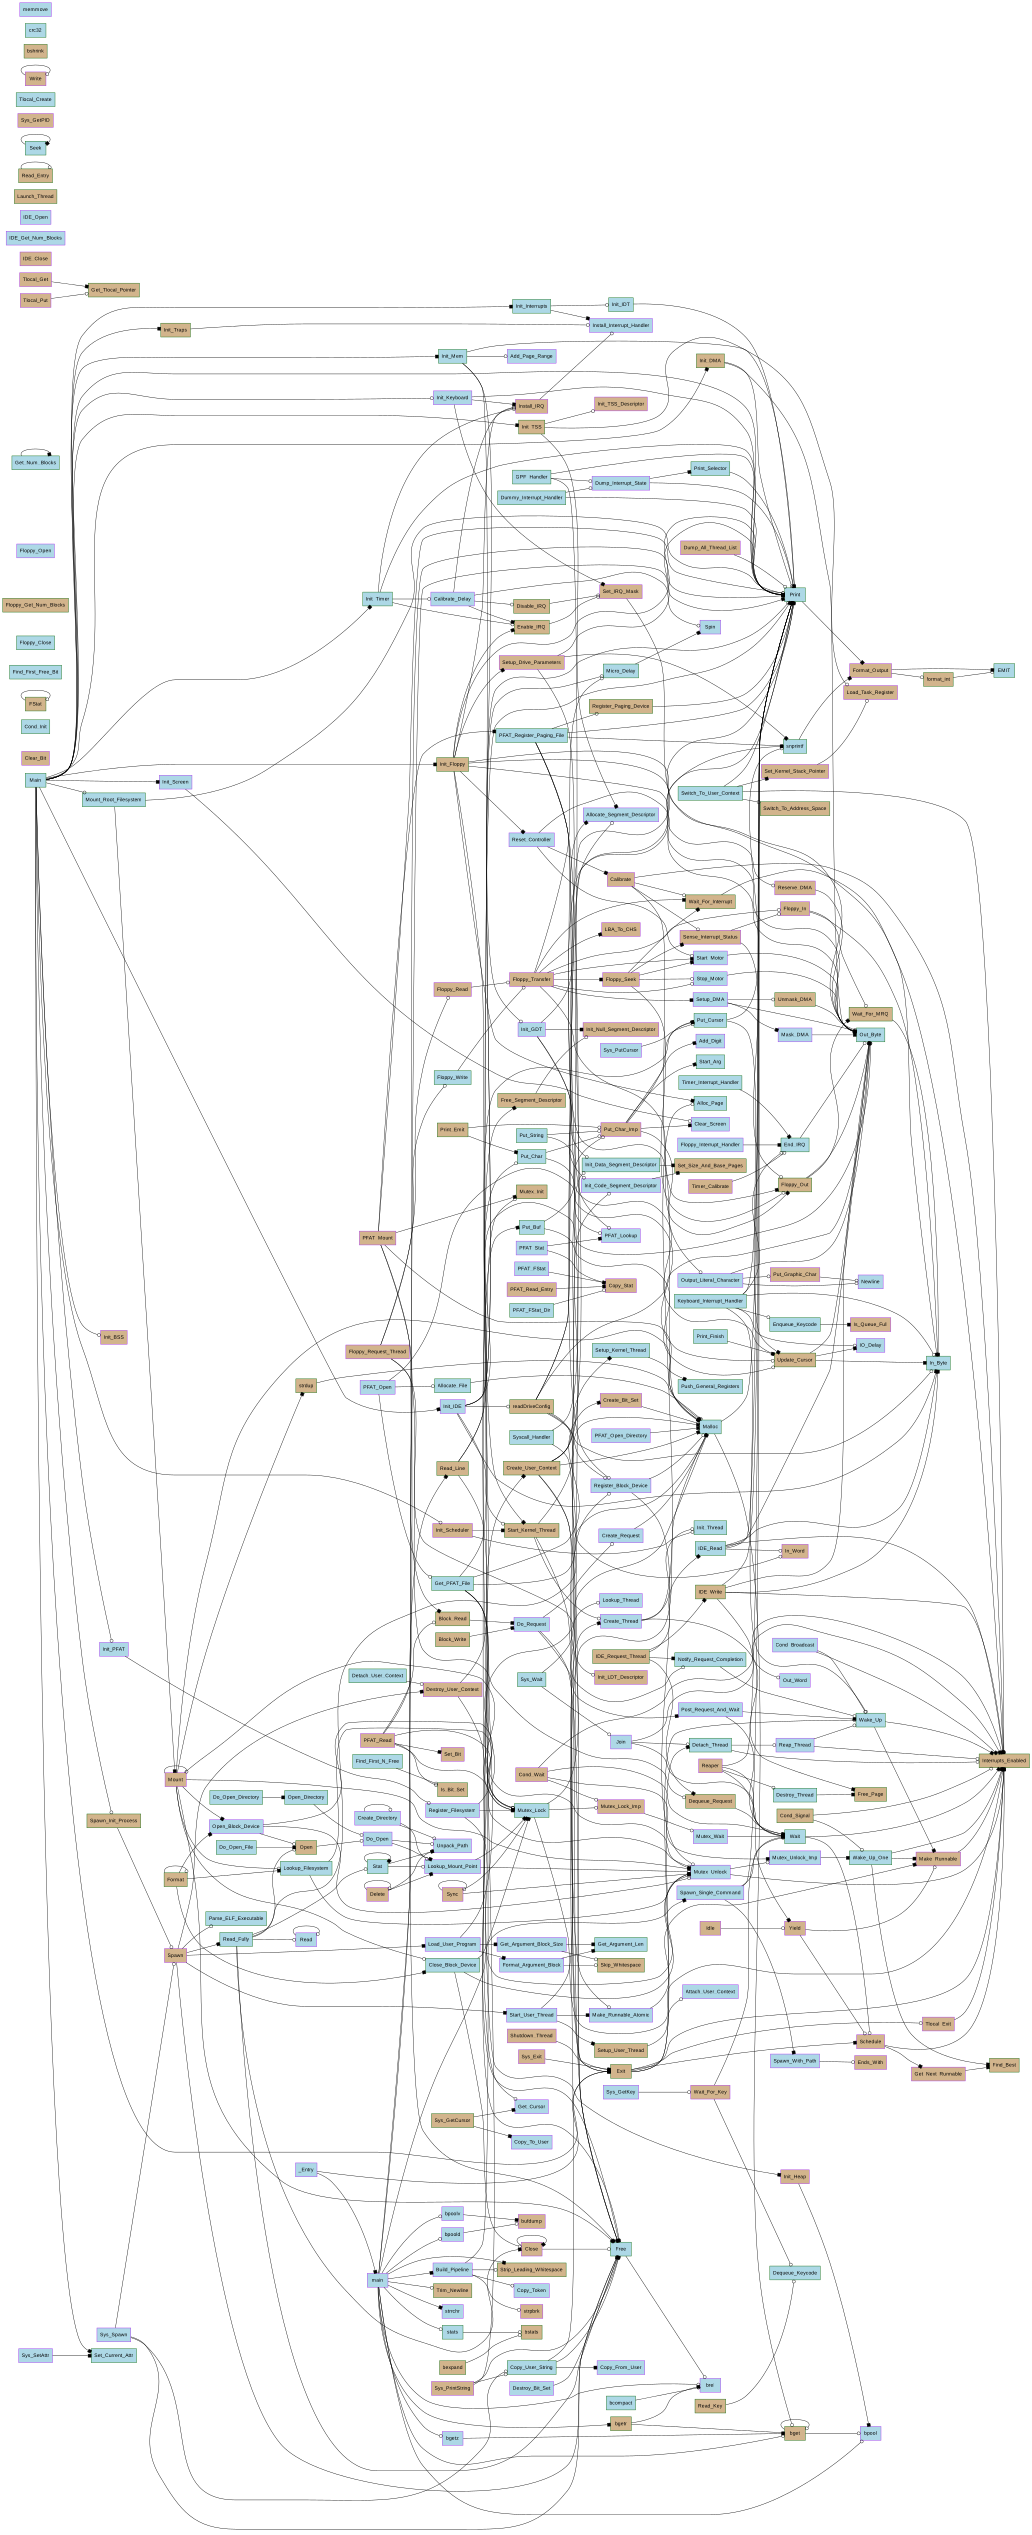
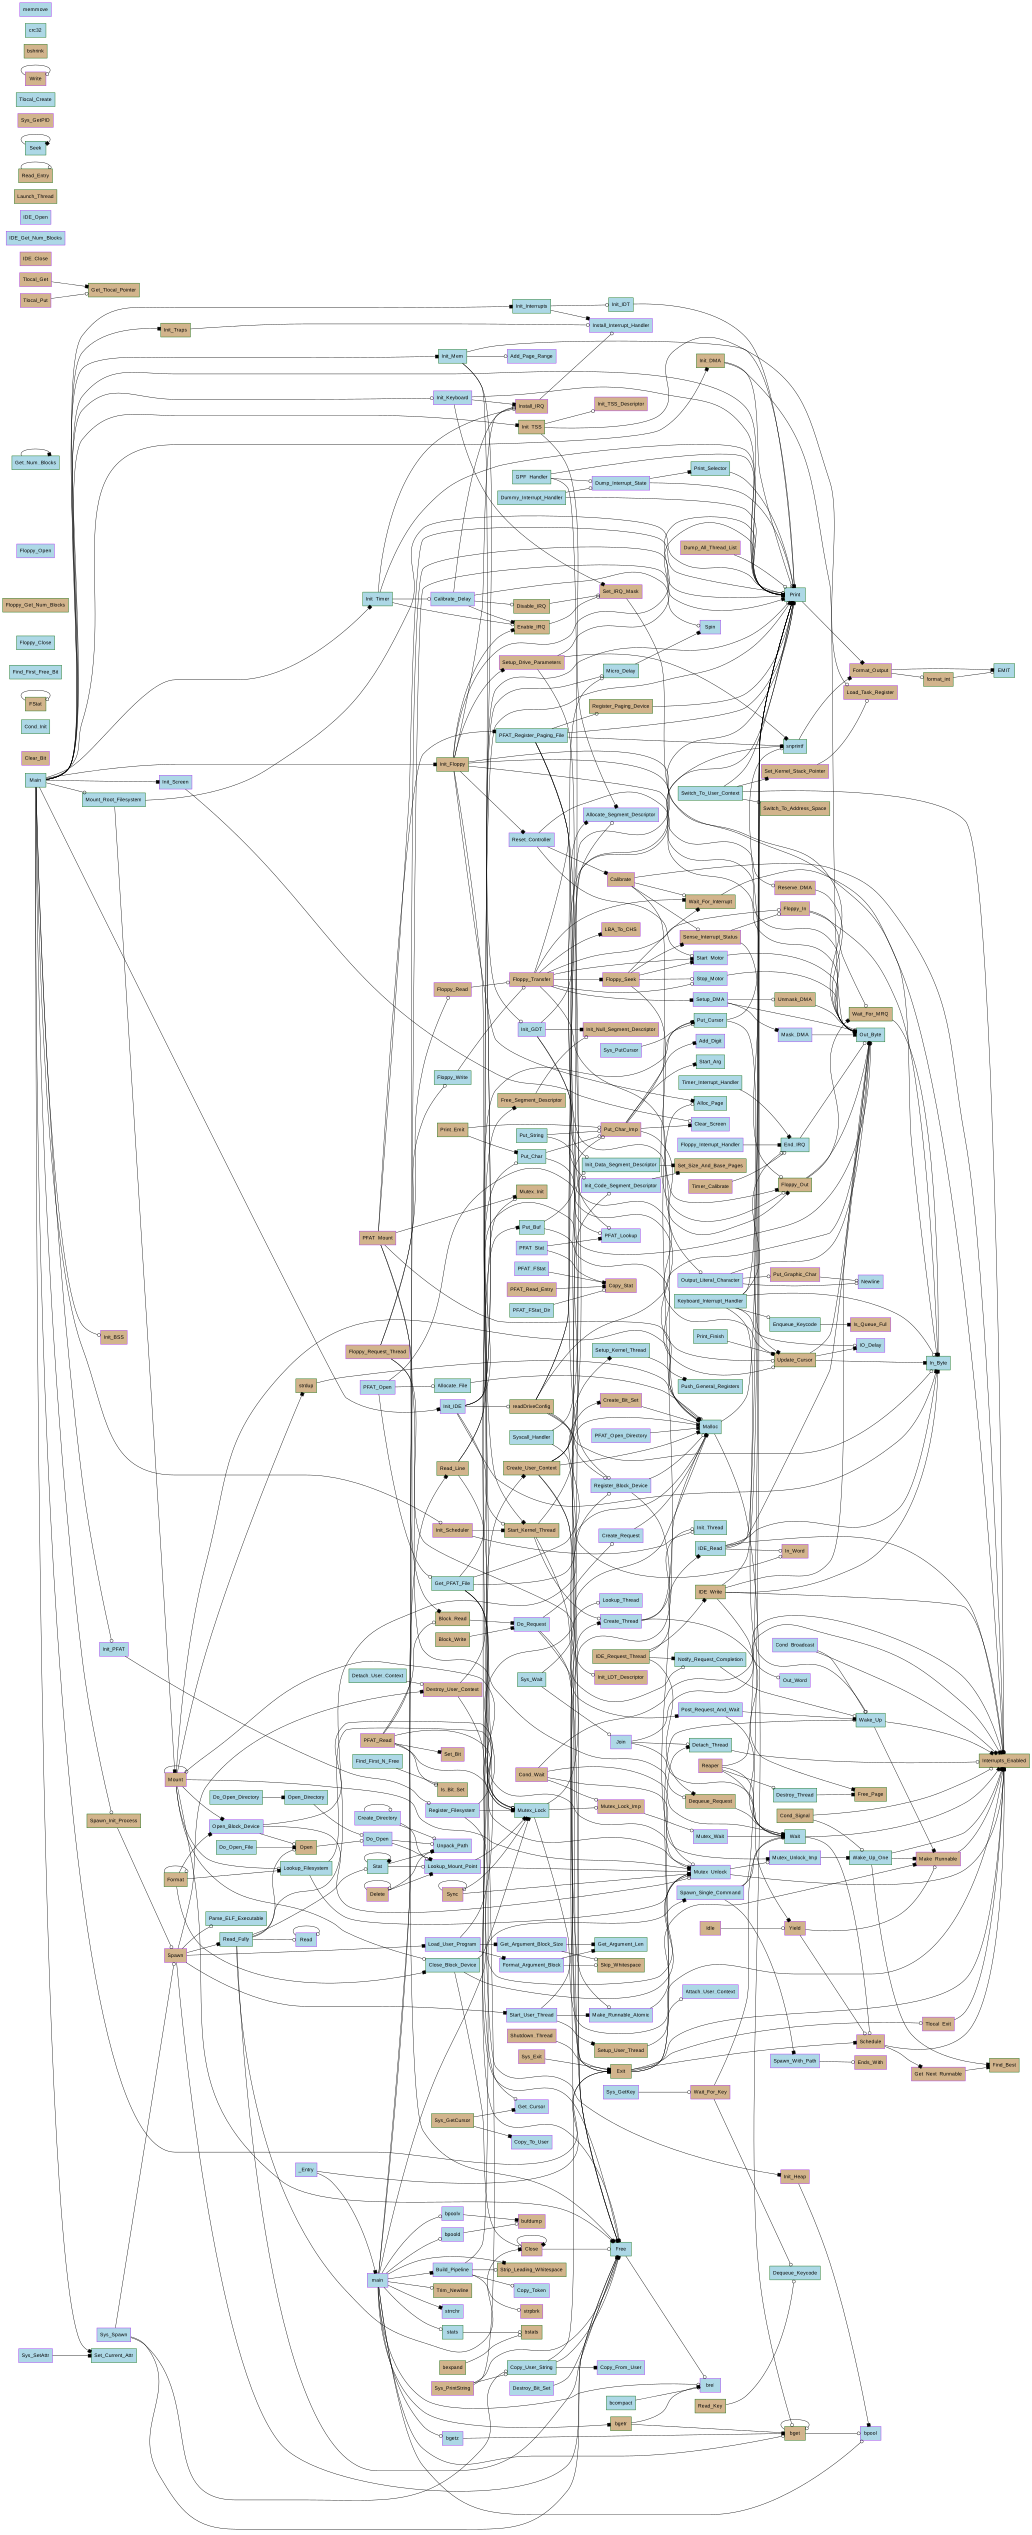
node "Reap_Thread": removed
